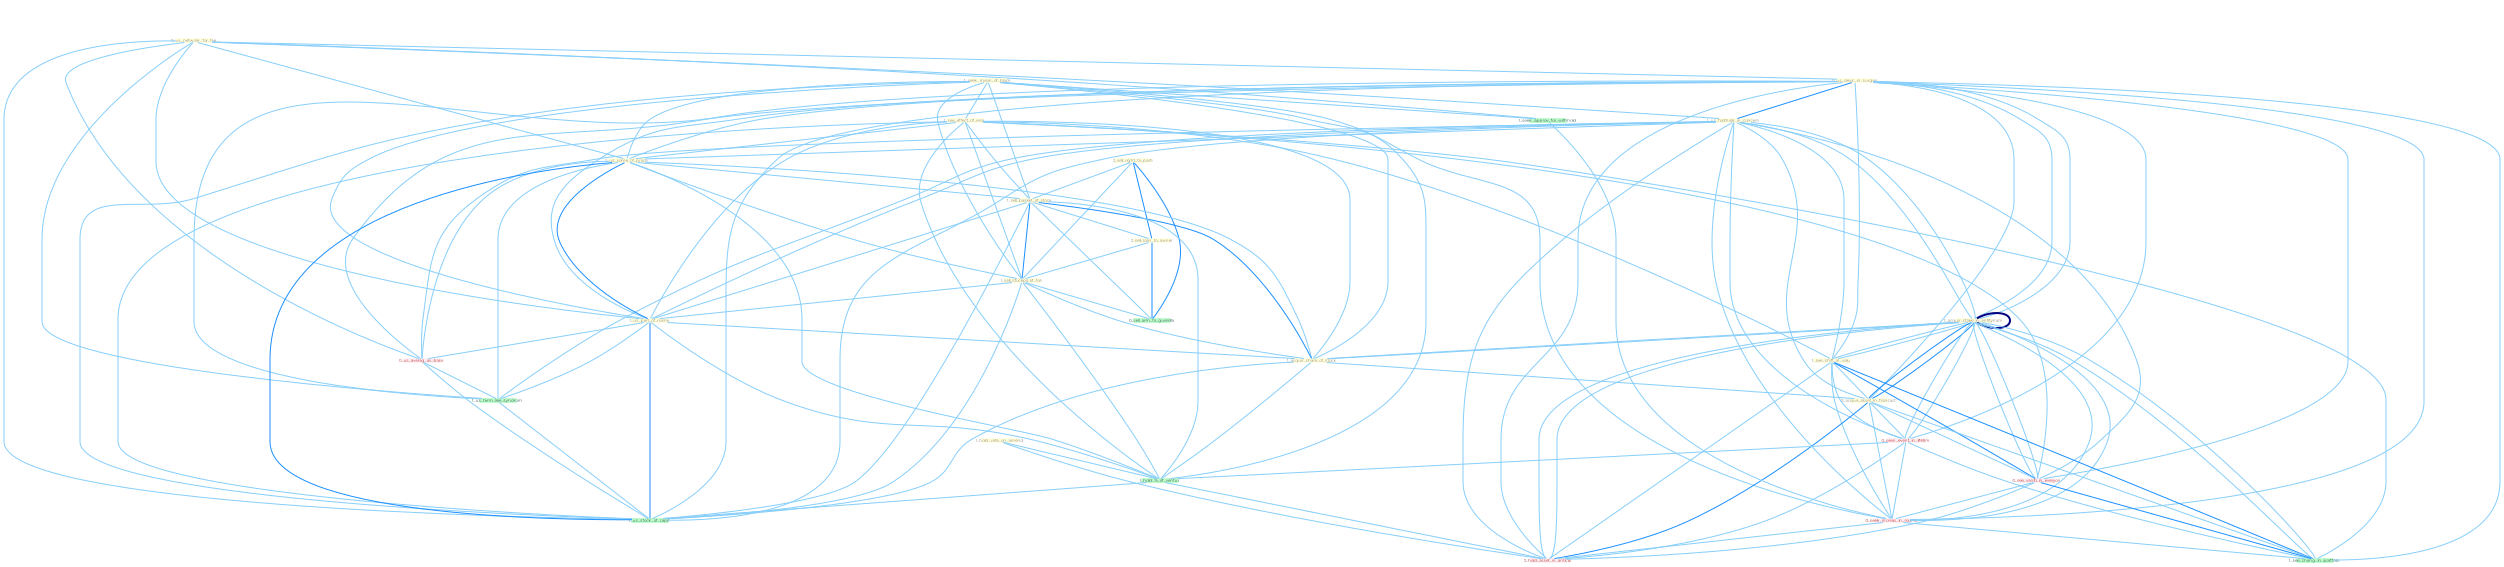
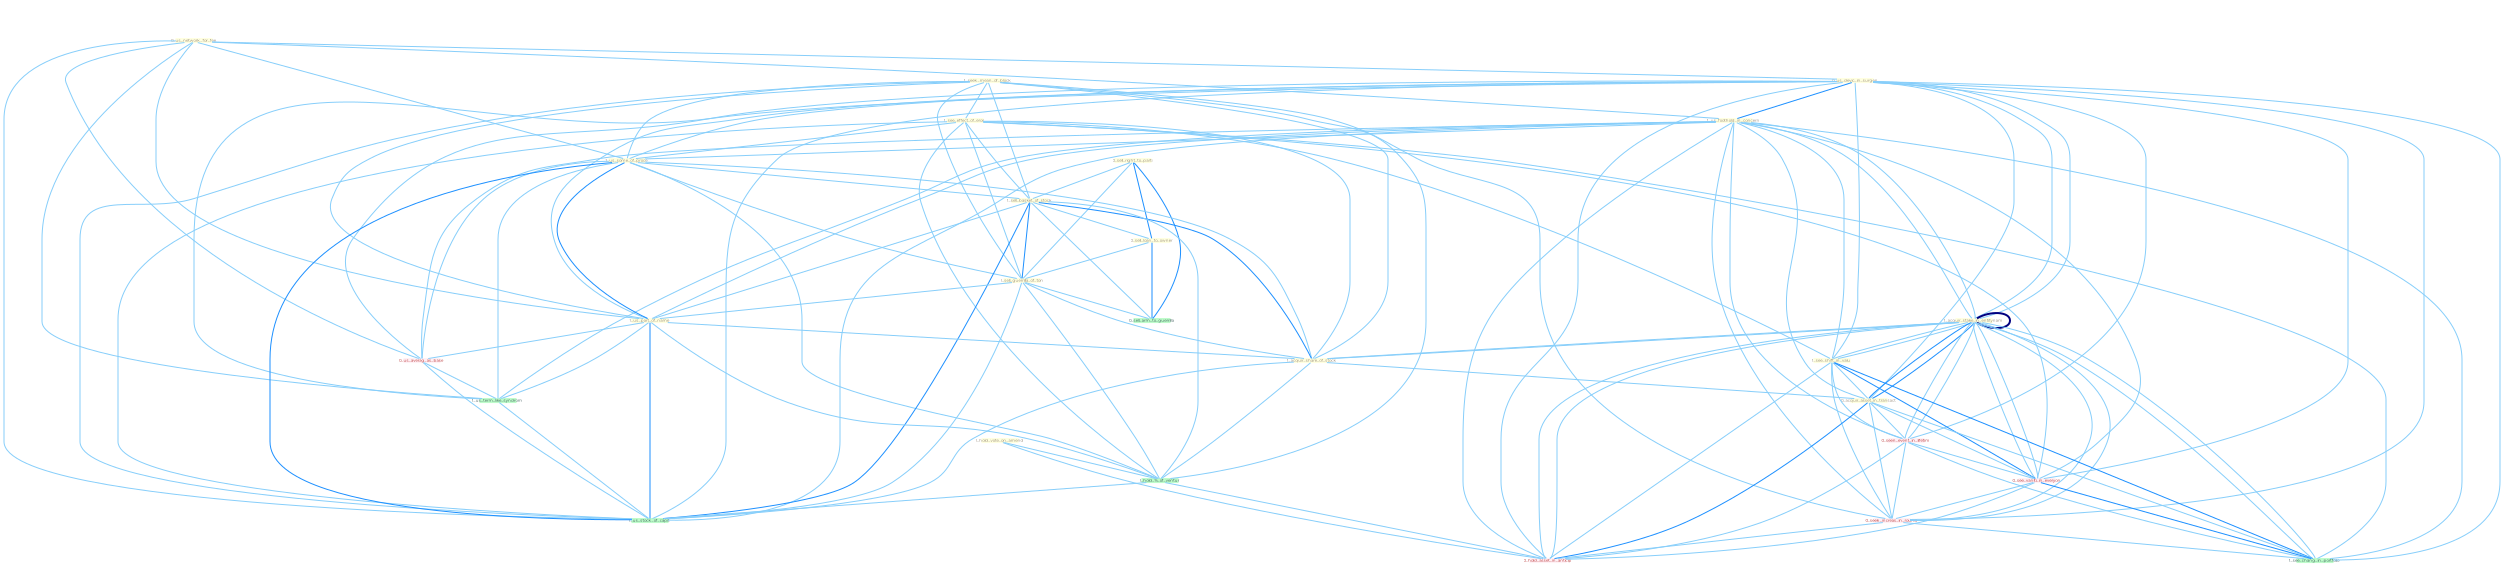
node "1_seek_approv_for_withhold": removed
edge "1_see_effect_of_eros" -- "1_us_part_of_name": removed
edge "1_us_foothold_in_concern" -- "1_see_chang_in_portfolio": added
node "1_sell_stockpil_of_ton": label "1_sell_stockpil_of_ton" -> "1_sell_guerrilla_of_ton"
edge "1_sell_basket_of_stock" -- "1_us_stock_of_capit": color #87cefa -> #1e90ff
edge "0_seen_event_in_lifetim" -- "1_hold_%_of_ventur": now "0_seen_event_in_lifetim" -- "0_see_vaniti_in_everyon"
